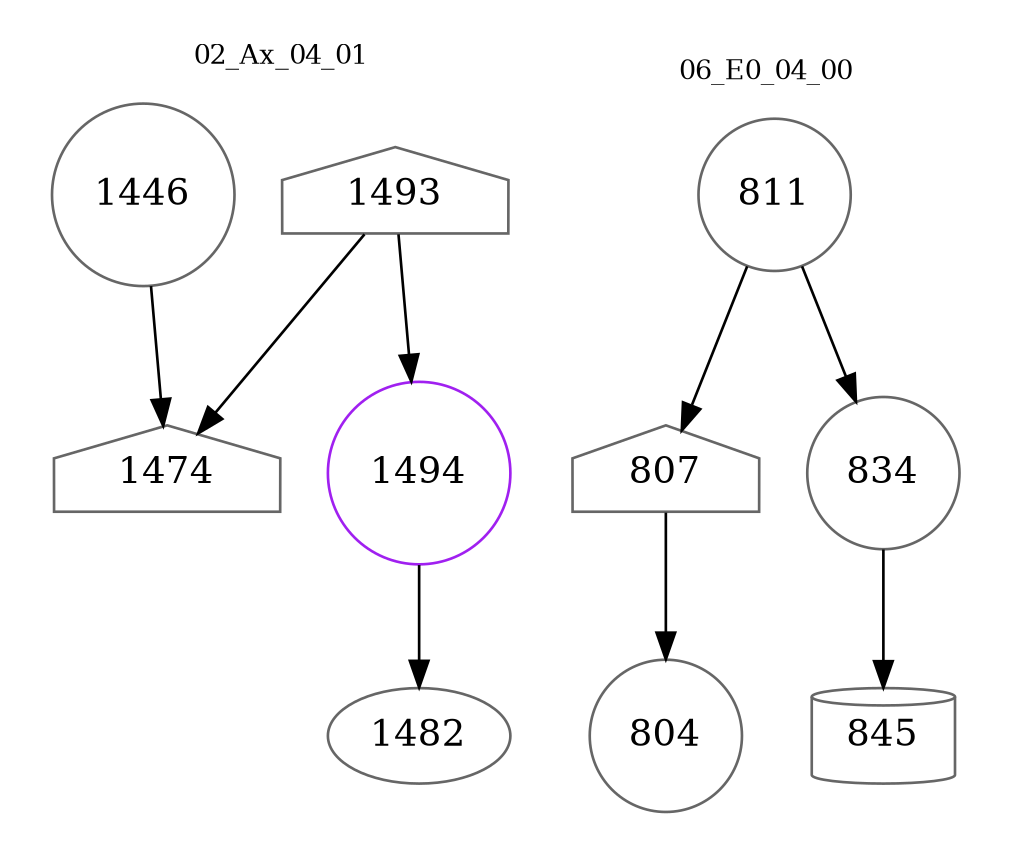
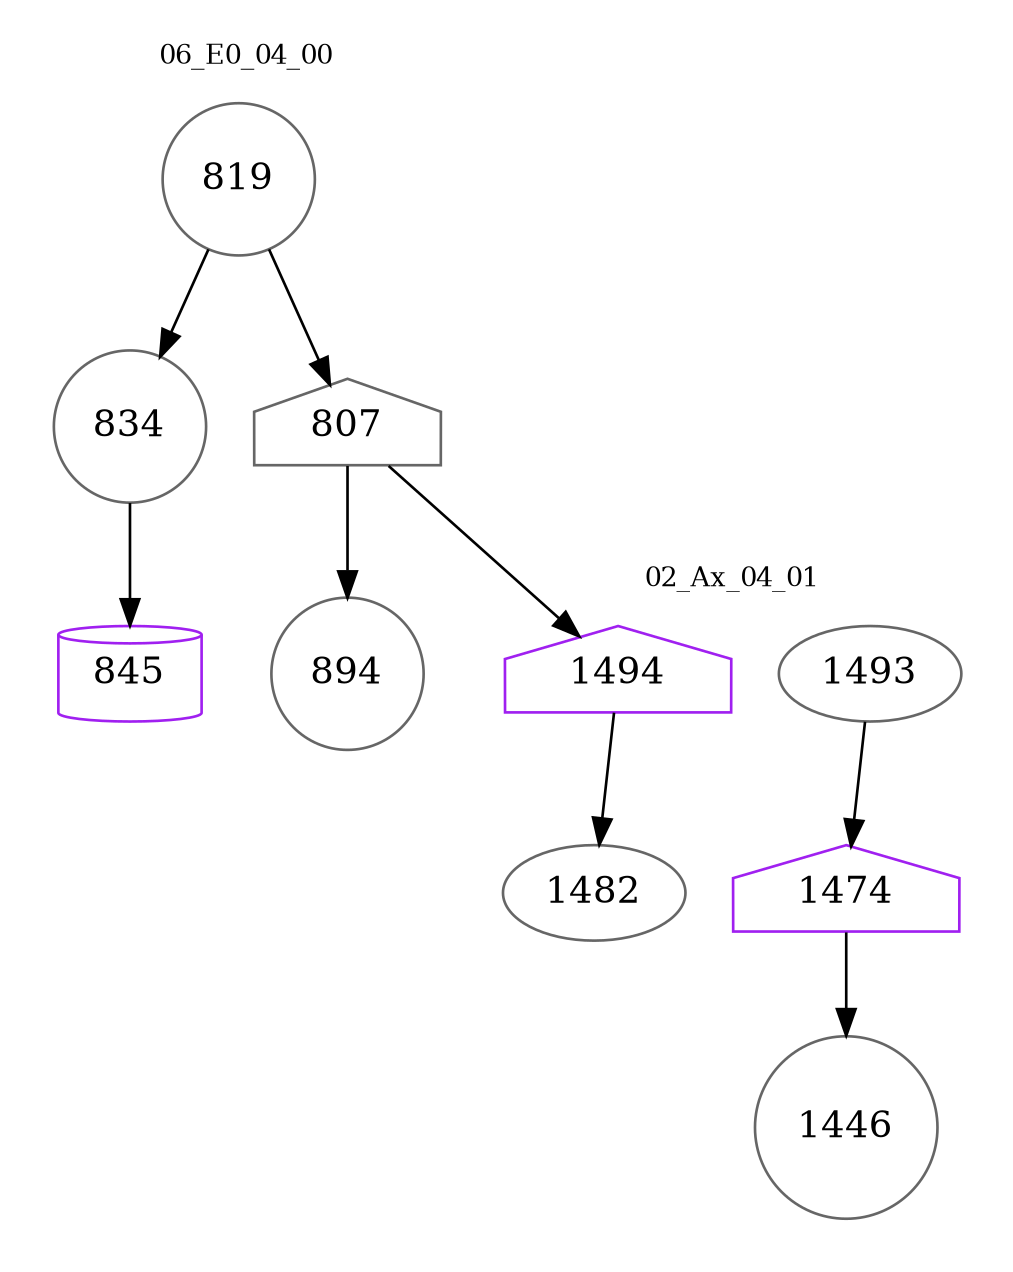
node "1493": shape house -> ellipse
node "811": label "811" -> "819"
edge "1493" -> "1494": now "807" -> "1494"
edge "1446" -> "1474": reversed
node "1474": color gray40 -> purple
node "1494": shape circle -> house
node "804": label "804" -> "894"
node "845": color gray40 -> purple
